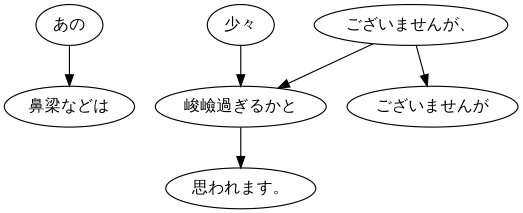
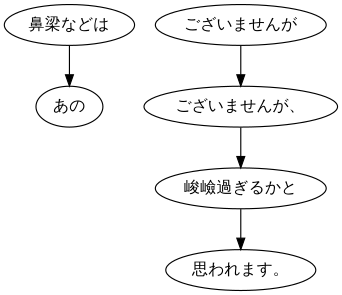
node "少々": removed
edge "あの" -> "鼻梁などは": reversed
edge "ございませんが、" -> "ございませんが": reversed
